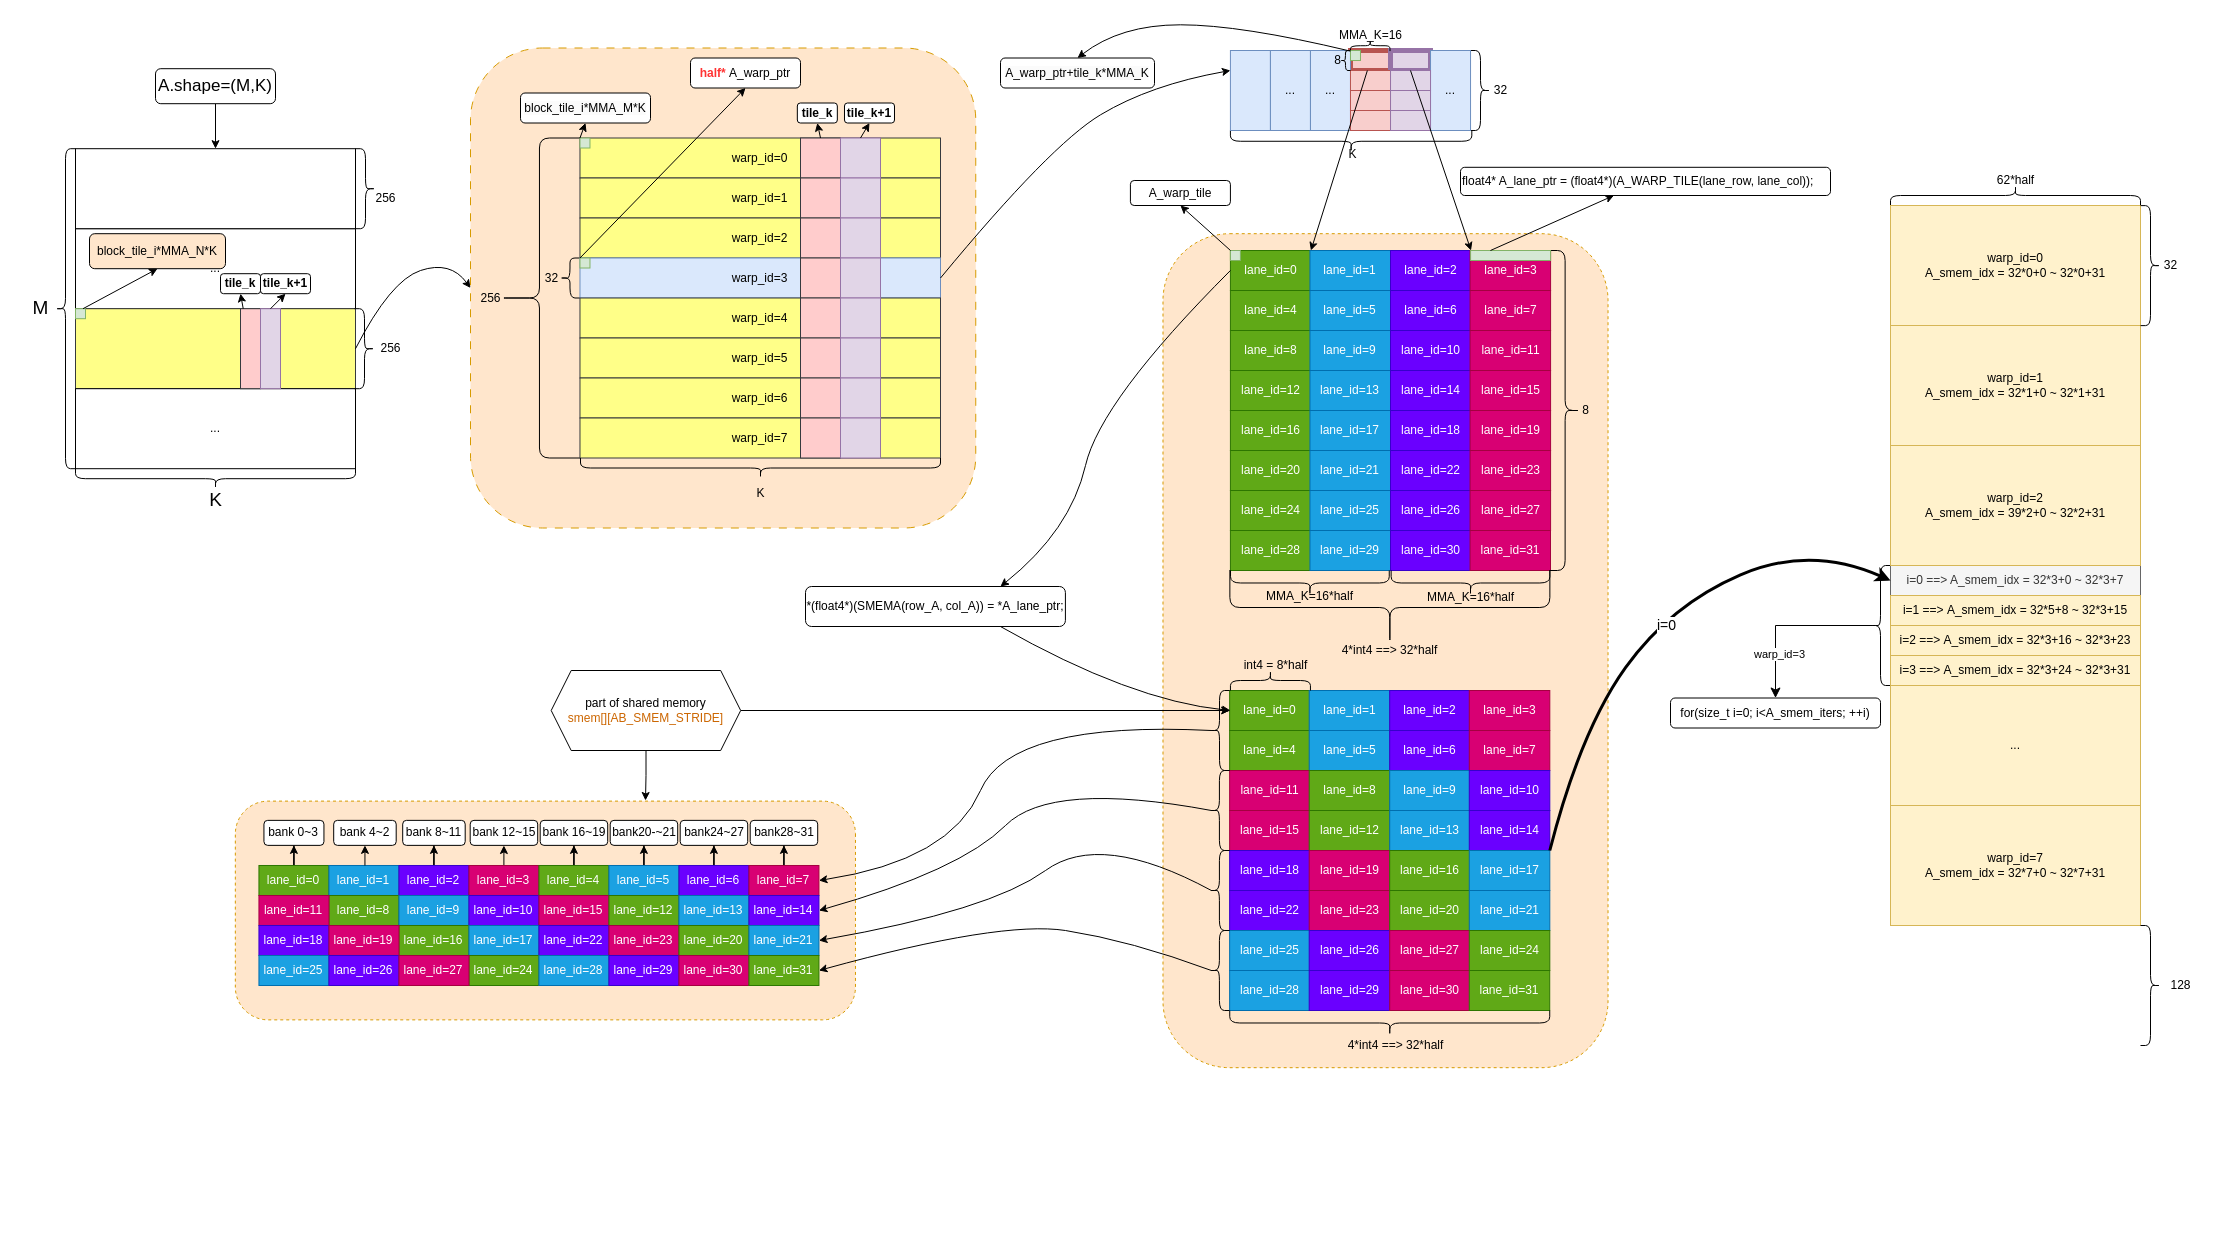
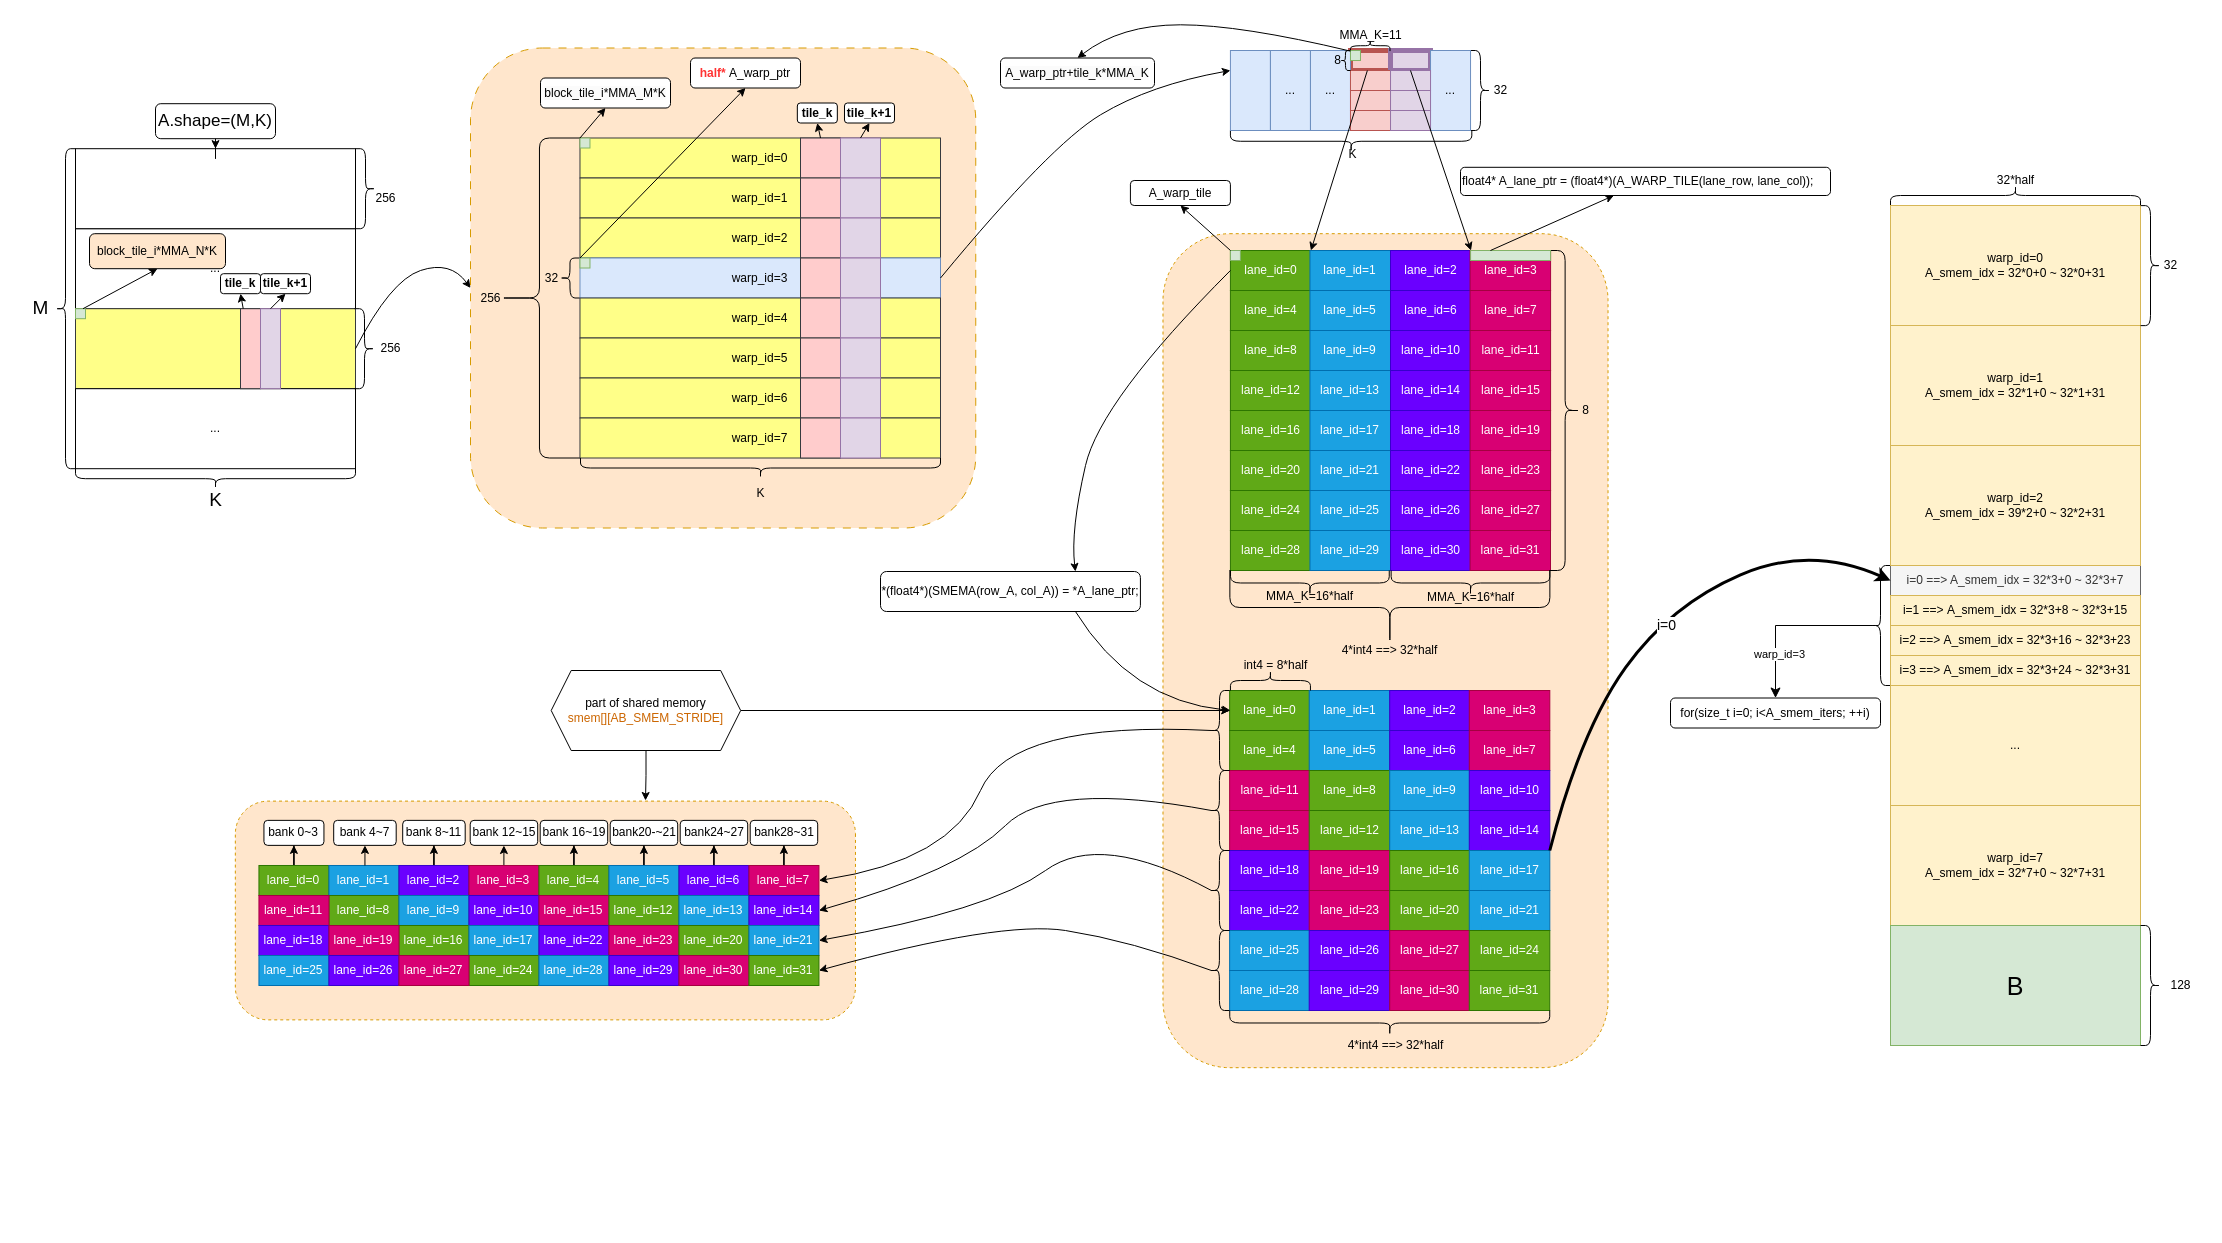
node "MMA_K=16": label "MMA_K=16" -> "MMA_K=11"
node "A.shape=(M,K)": moved (216, 86) -> (216, 121)
node "block_tile_i*MMA_M*K": moved (586, 108) -> (606, 93)
node "62*half": label "62*half" -> "32*half"
node "*(float4*)(SMEMA(row_A, col_A)) = *A_lane_ptr;": moved (935, 607) -> (1010, 592)
node "i=1 ==> A_smem_idx = 32*5+8 ~ 32*3+15": label "i=1 ==> A_smem_idx = 32*5+8 ~ 32*3+15" -> "i=1 ==> A_smem_idx = 32*3+8 ~ 32*3+15"
node "bank 4~2": label "bank 4~2" -> "bank 4~7"
node "B": added
